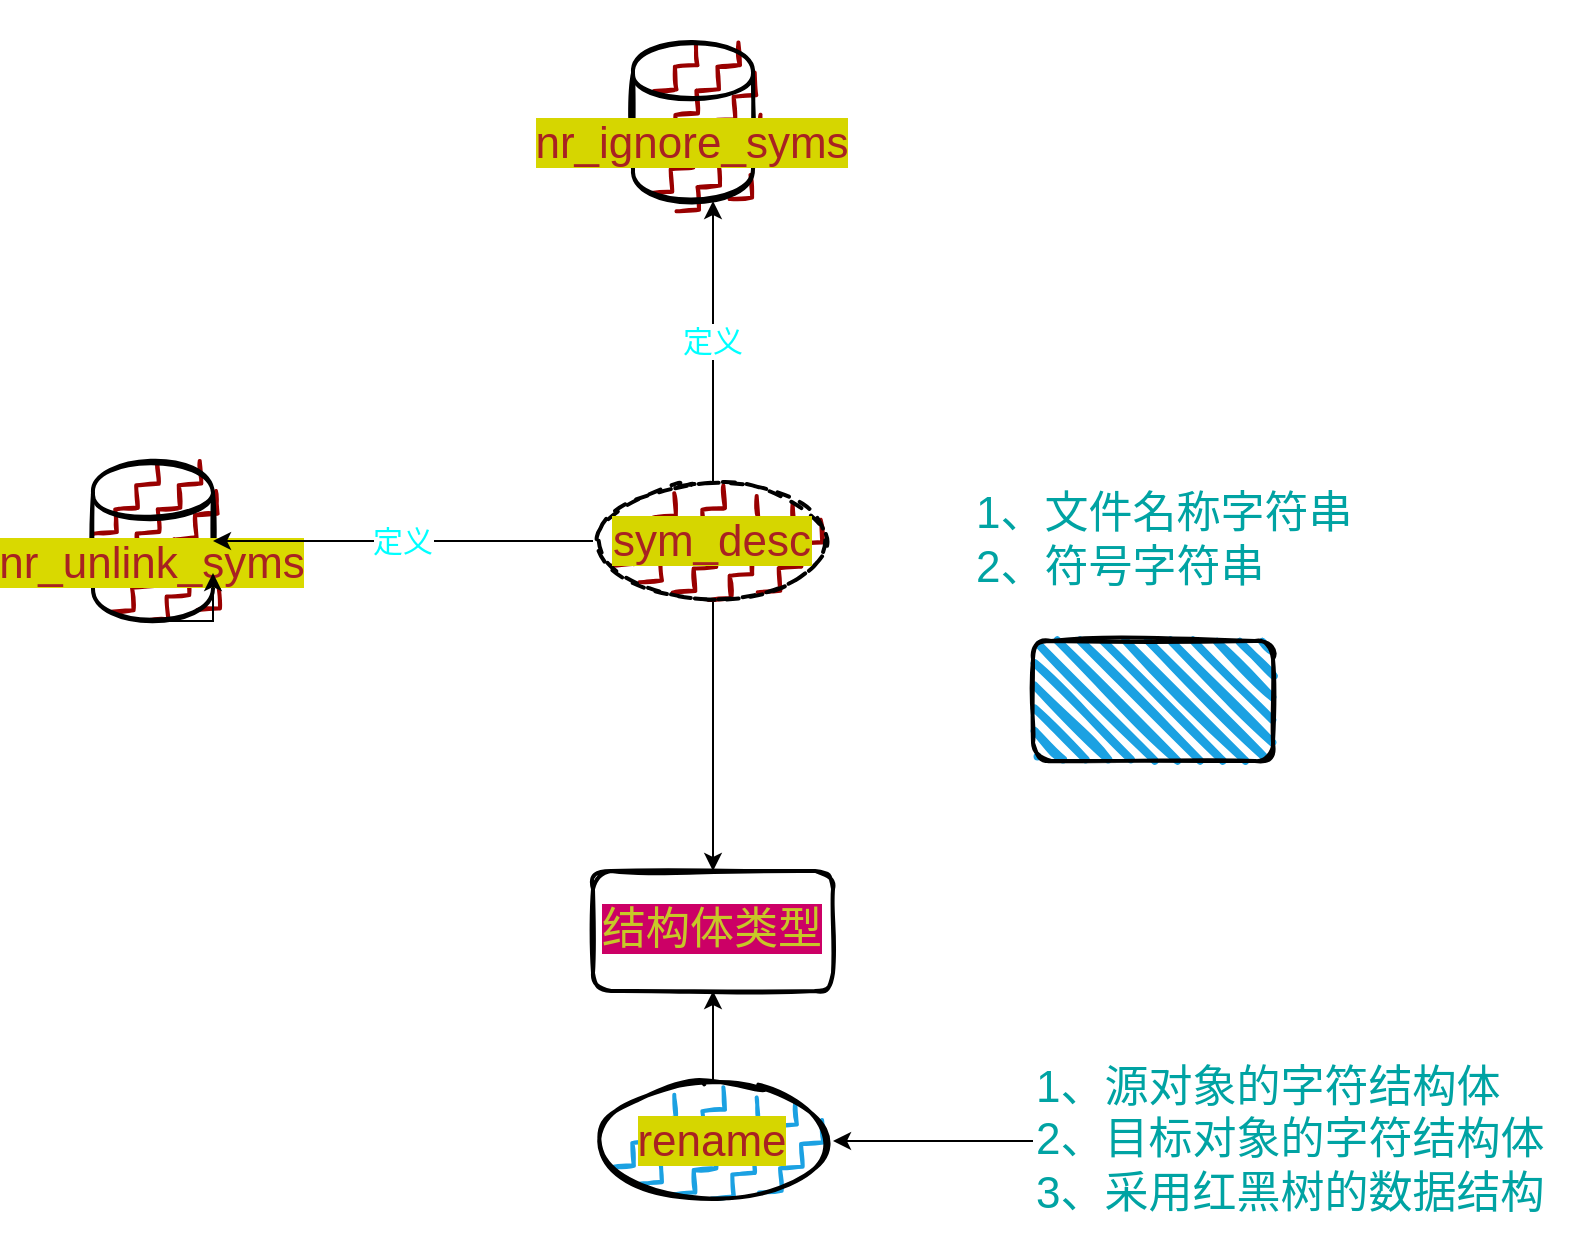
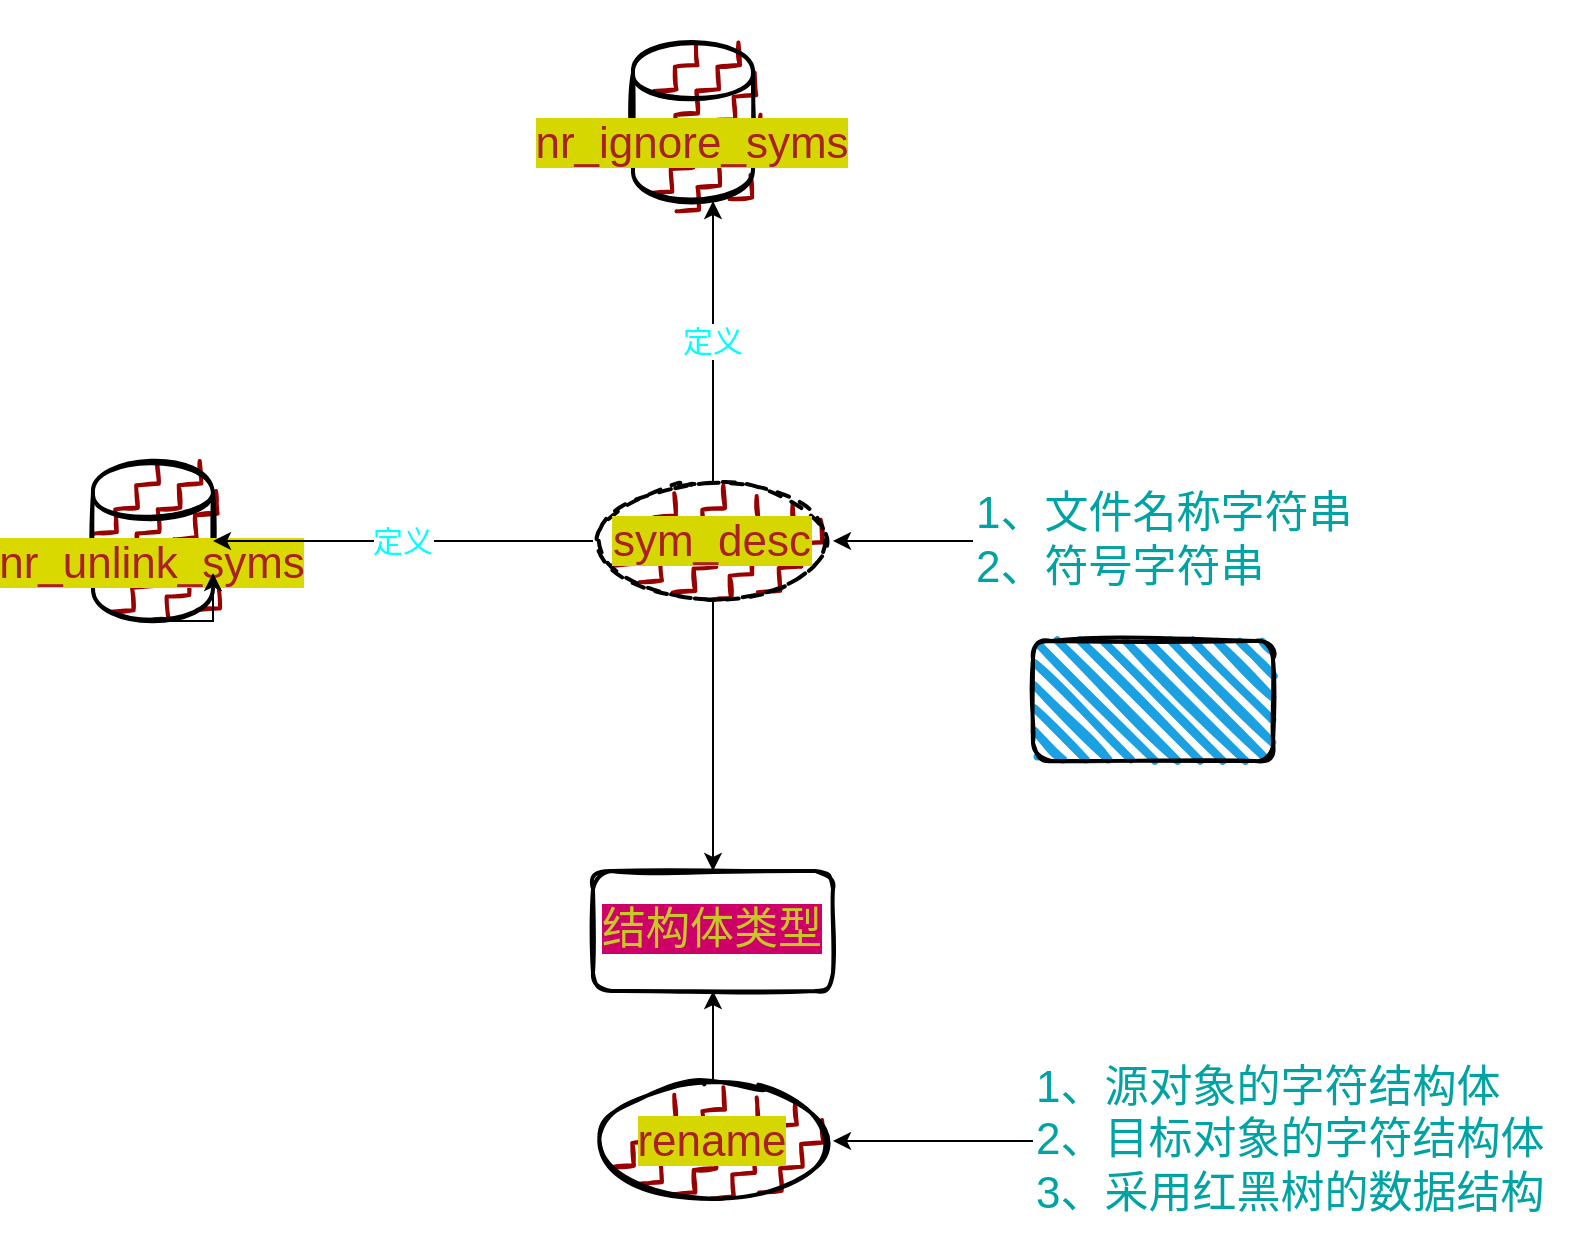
edge "1、文件名称字符串 2、符号字符串" -> "sym_desc": added
node "rename": fillcolor #1ba1e2 -> #990000
